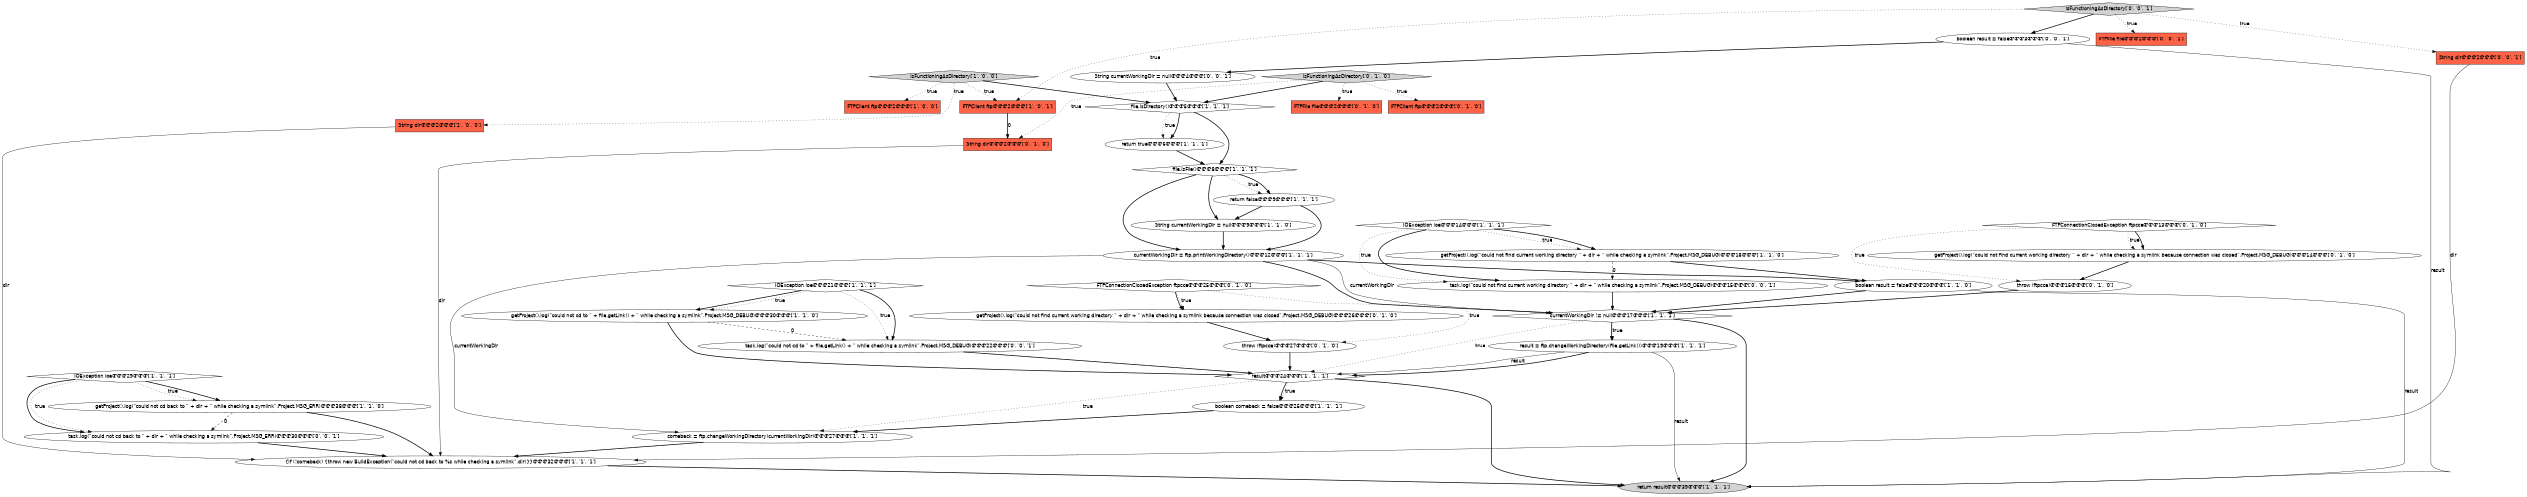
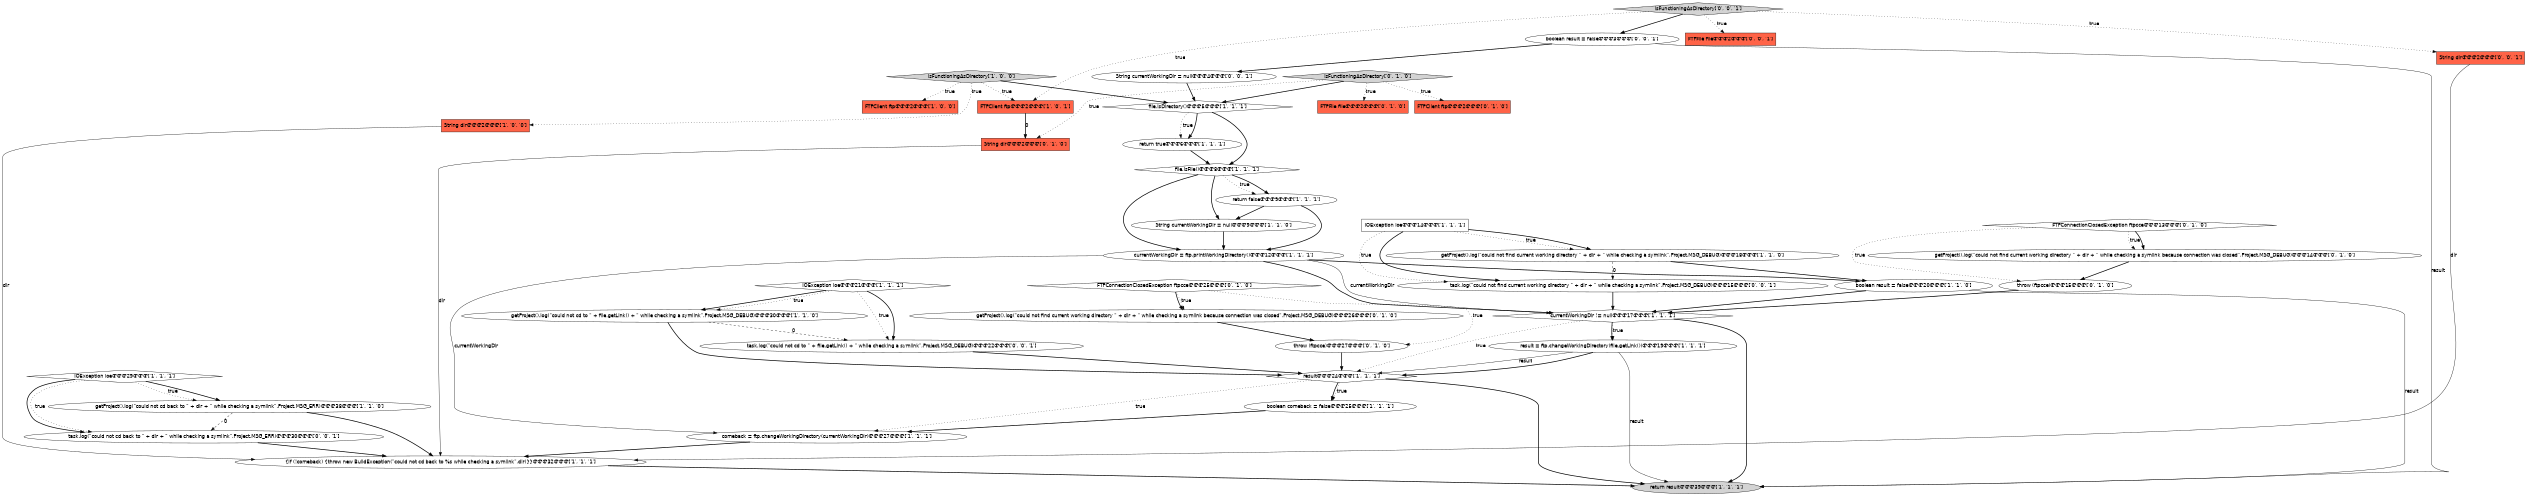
node "IOException ioe@@@14@@@['1', '1', '1']": shape diamond -> box
